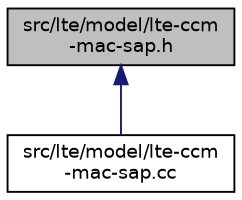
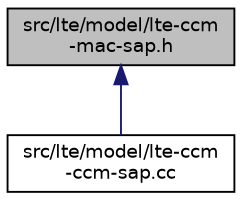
node "src/lte/model/lte-ccm -mac-sap.cc": label "src/lte/model/lte-ccm -mac-sap.cc" -> "src/lte/model/lte-ccm -ccm-sap.cc"
